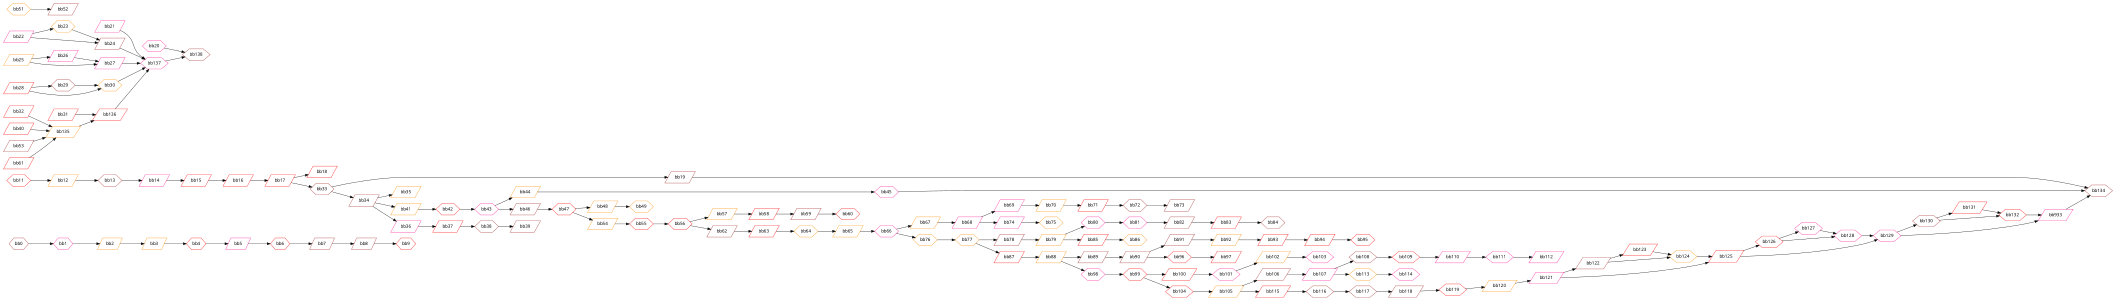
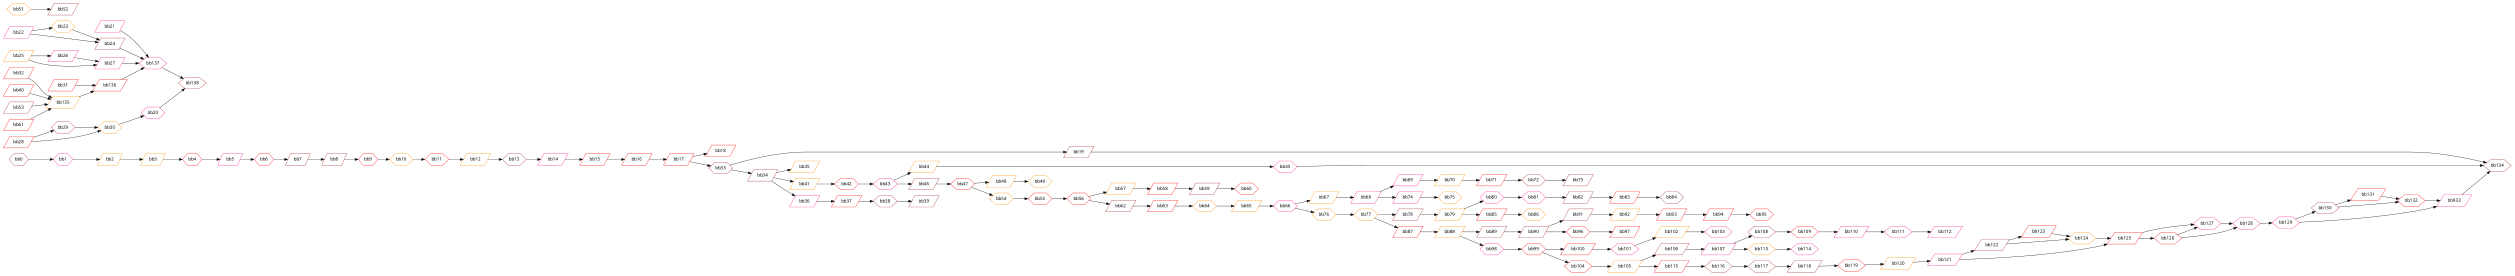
edge "bb30" -> "bb137": now "bb30" -> "bb20"
node "bb10": added
node "bb54": shape parallelogram -> hexagon
edge "bb125" -> "bb129": now "bb125" -> "bb127"
